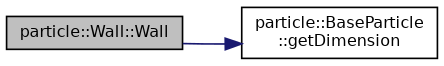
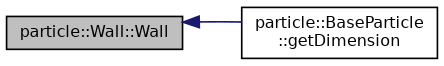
edge "particle::Wall::Wall" -> "particle::BaseParticle ::getDimension": reversed
